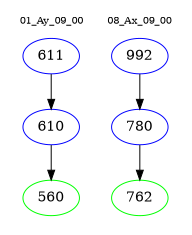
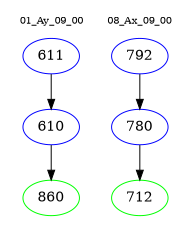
node "992": label "992" -> "792"
node "560": label "560" -> "860"
node "762": label "762" -> "712"
